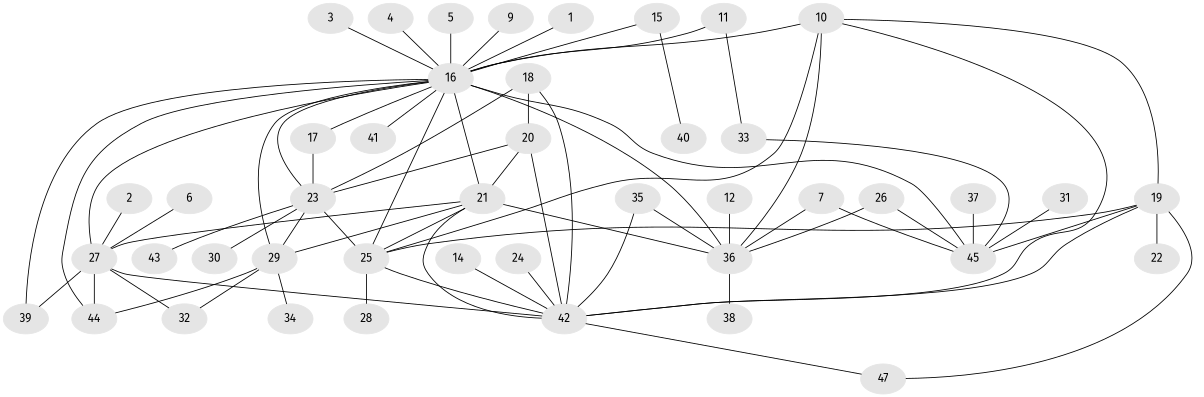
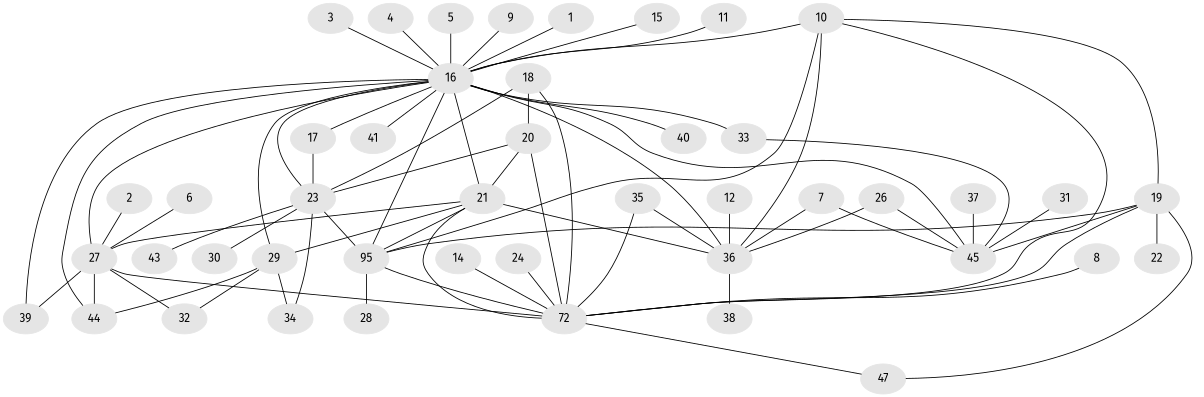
edge "15" -- "40": now "16" -- "40"
edge "11" -- "33": now "16" -- "33"
edge "23" -- "29": now "23" -- "34"
node "25": label "25" -> "95"
node "8": added
node "42": label "42" -> "72"
